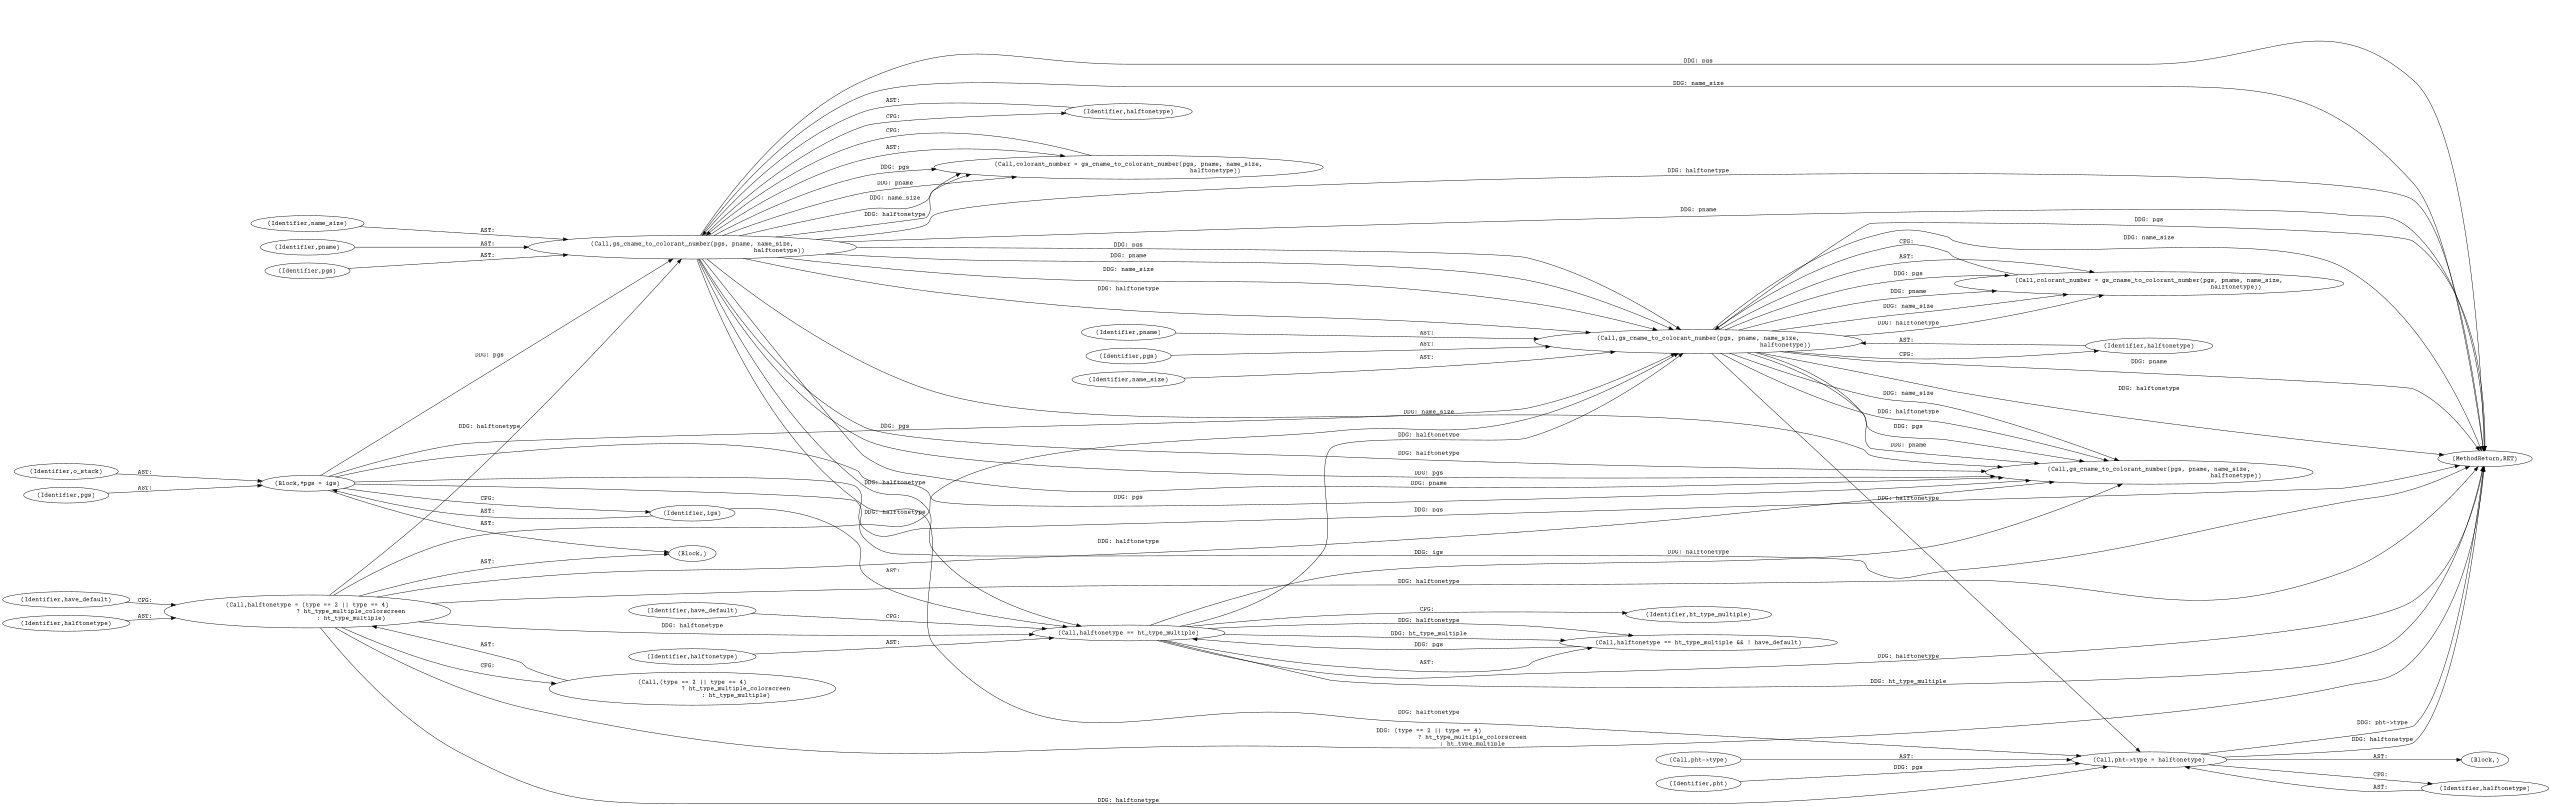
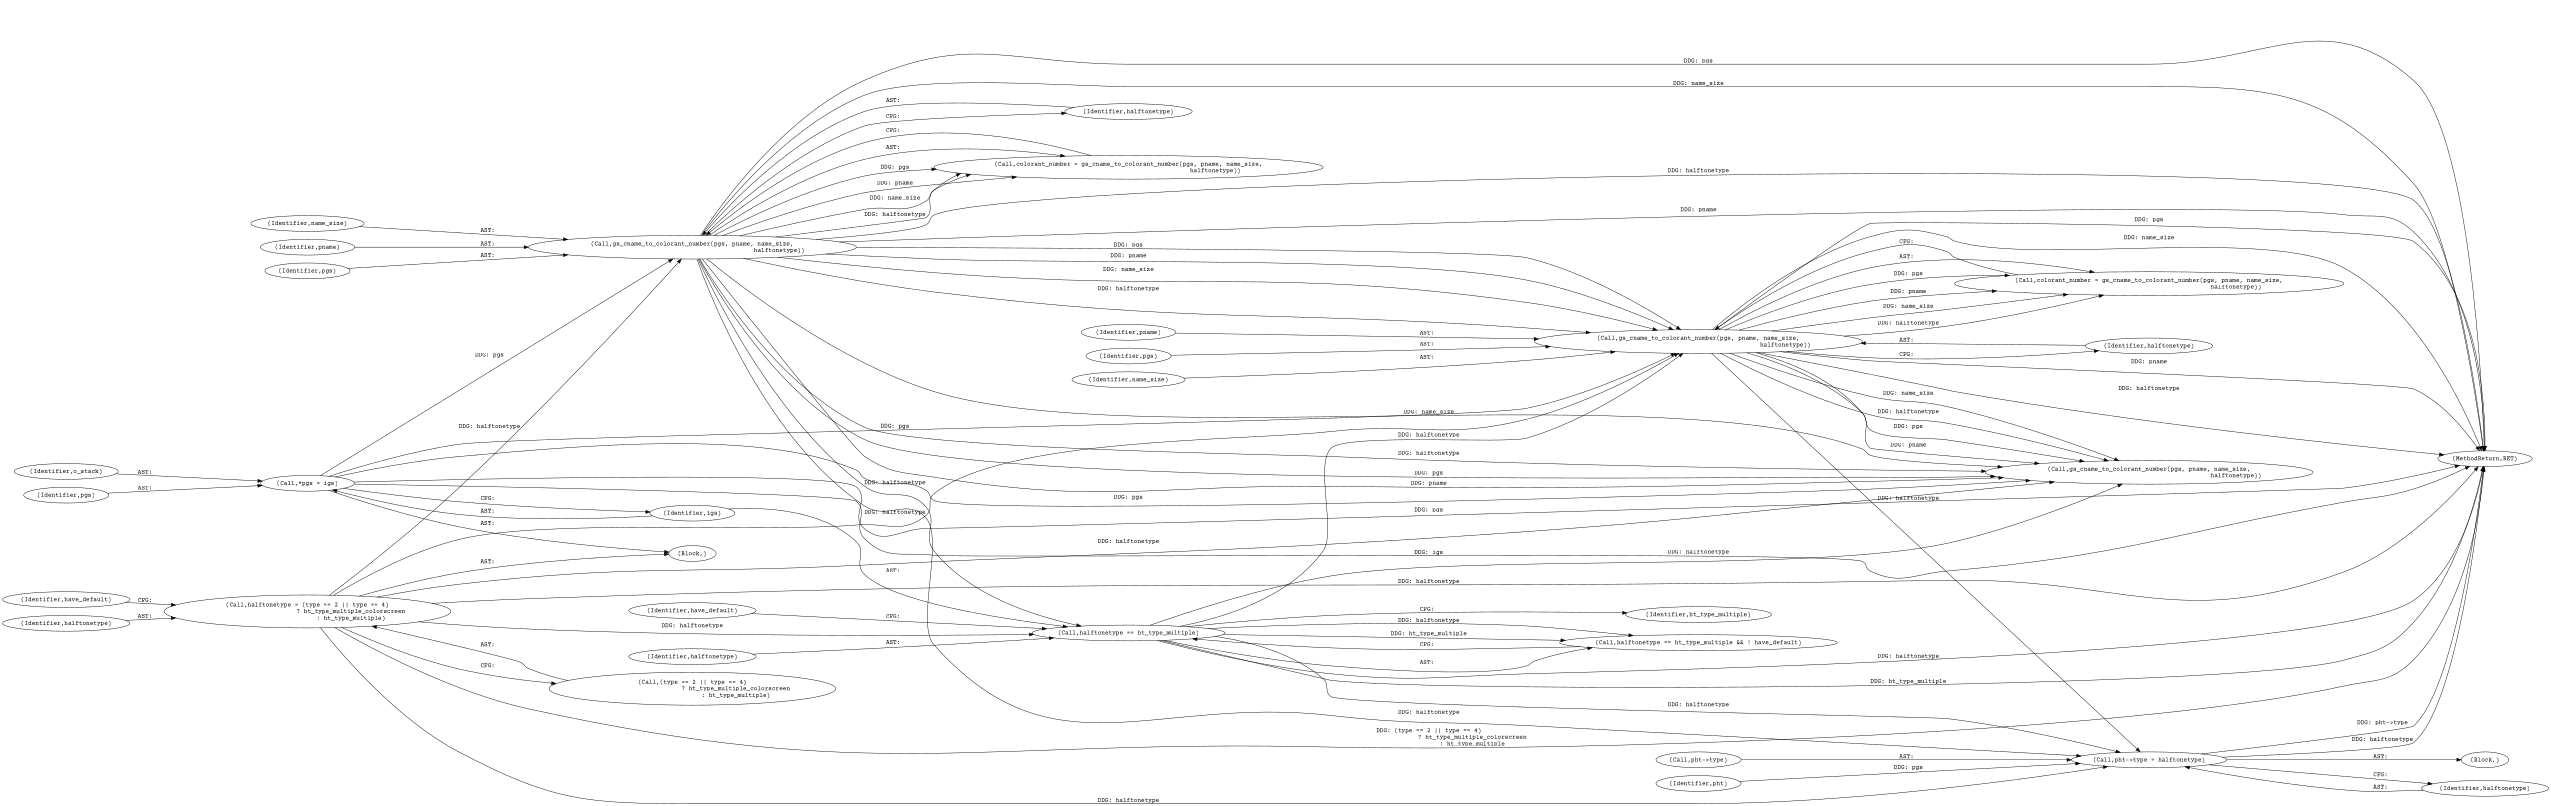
node "(Block,*pgs = igs)": label "(Block,*pgs = igs)" -> "(Call,*pgs = igs)"
edge "(Call,halftonetype == ht_type_multiple && ! have_default)" -> "(Call,halftonetype == ht_type_multiple)": label "DDG: pgs" -> "CFG: "
edge "(Call,halftonetype == ht_type_multiple)" -> "(Call,pht->type = halftonetype)": added, label "DDG: halftonetype"
